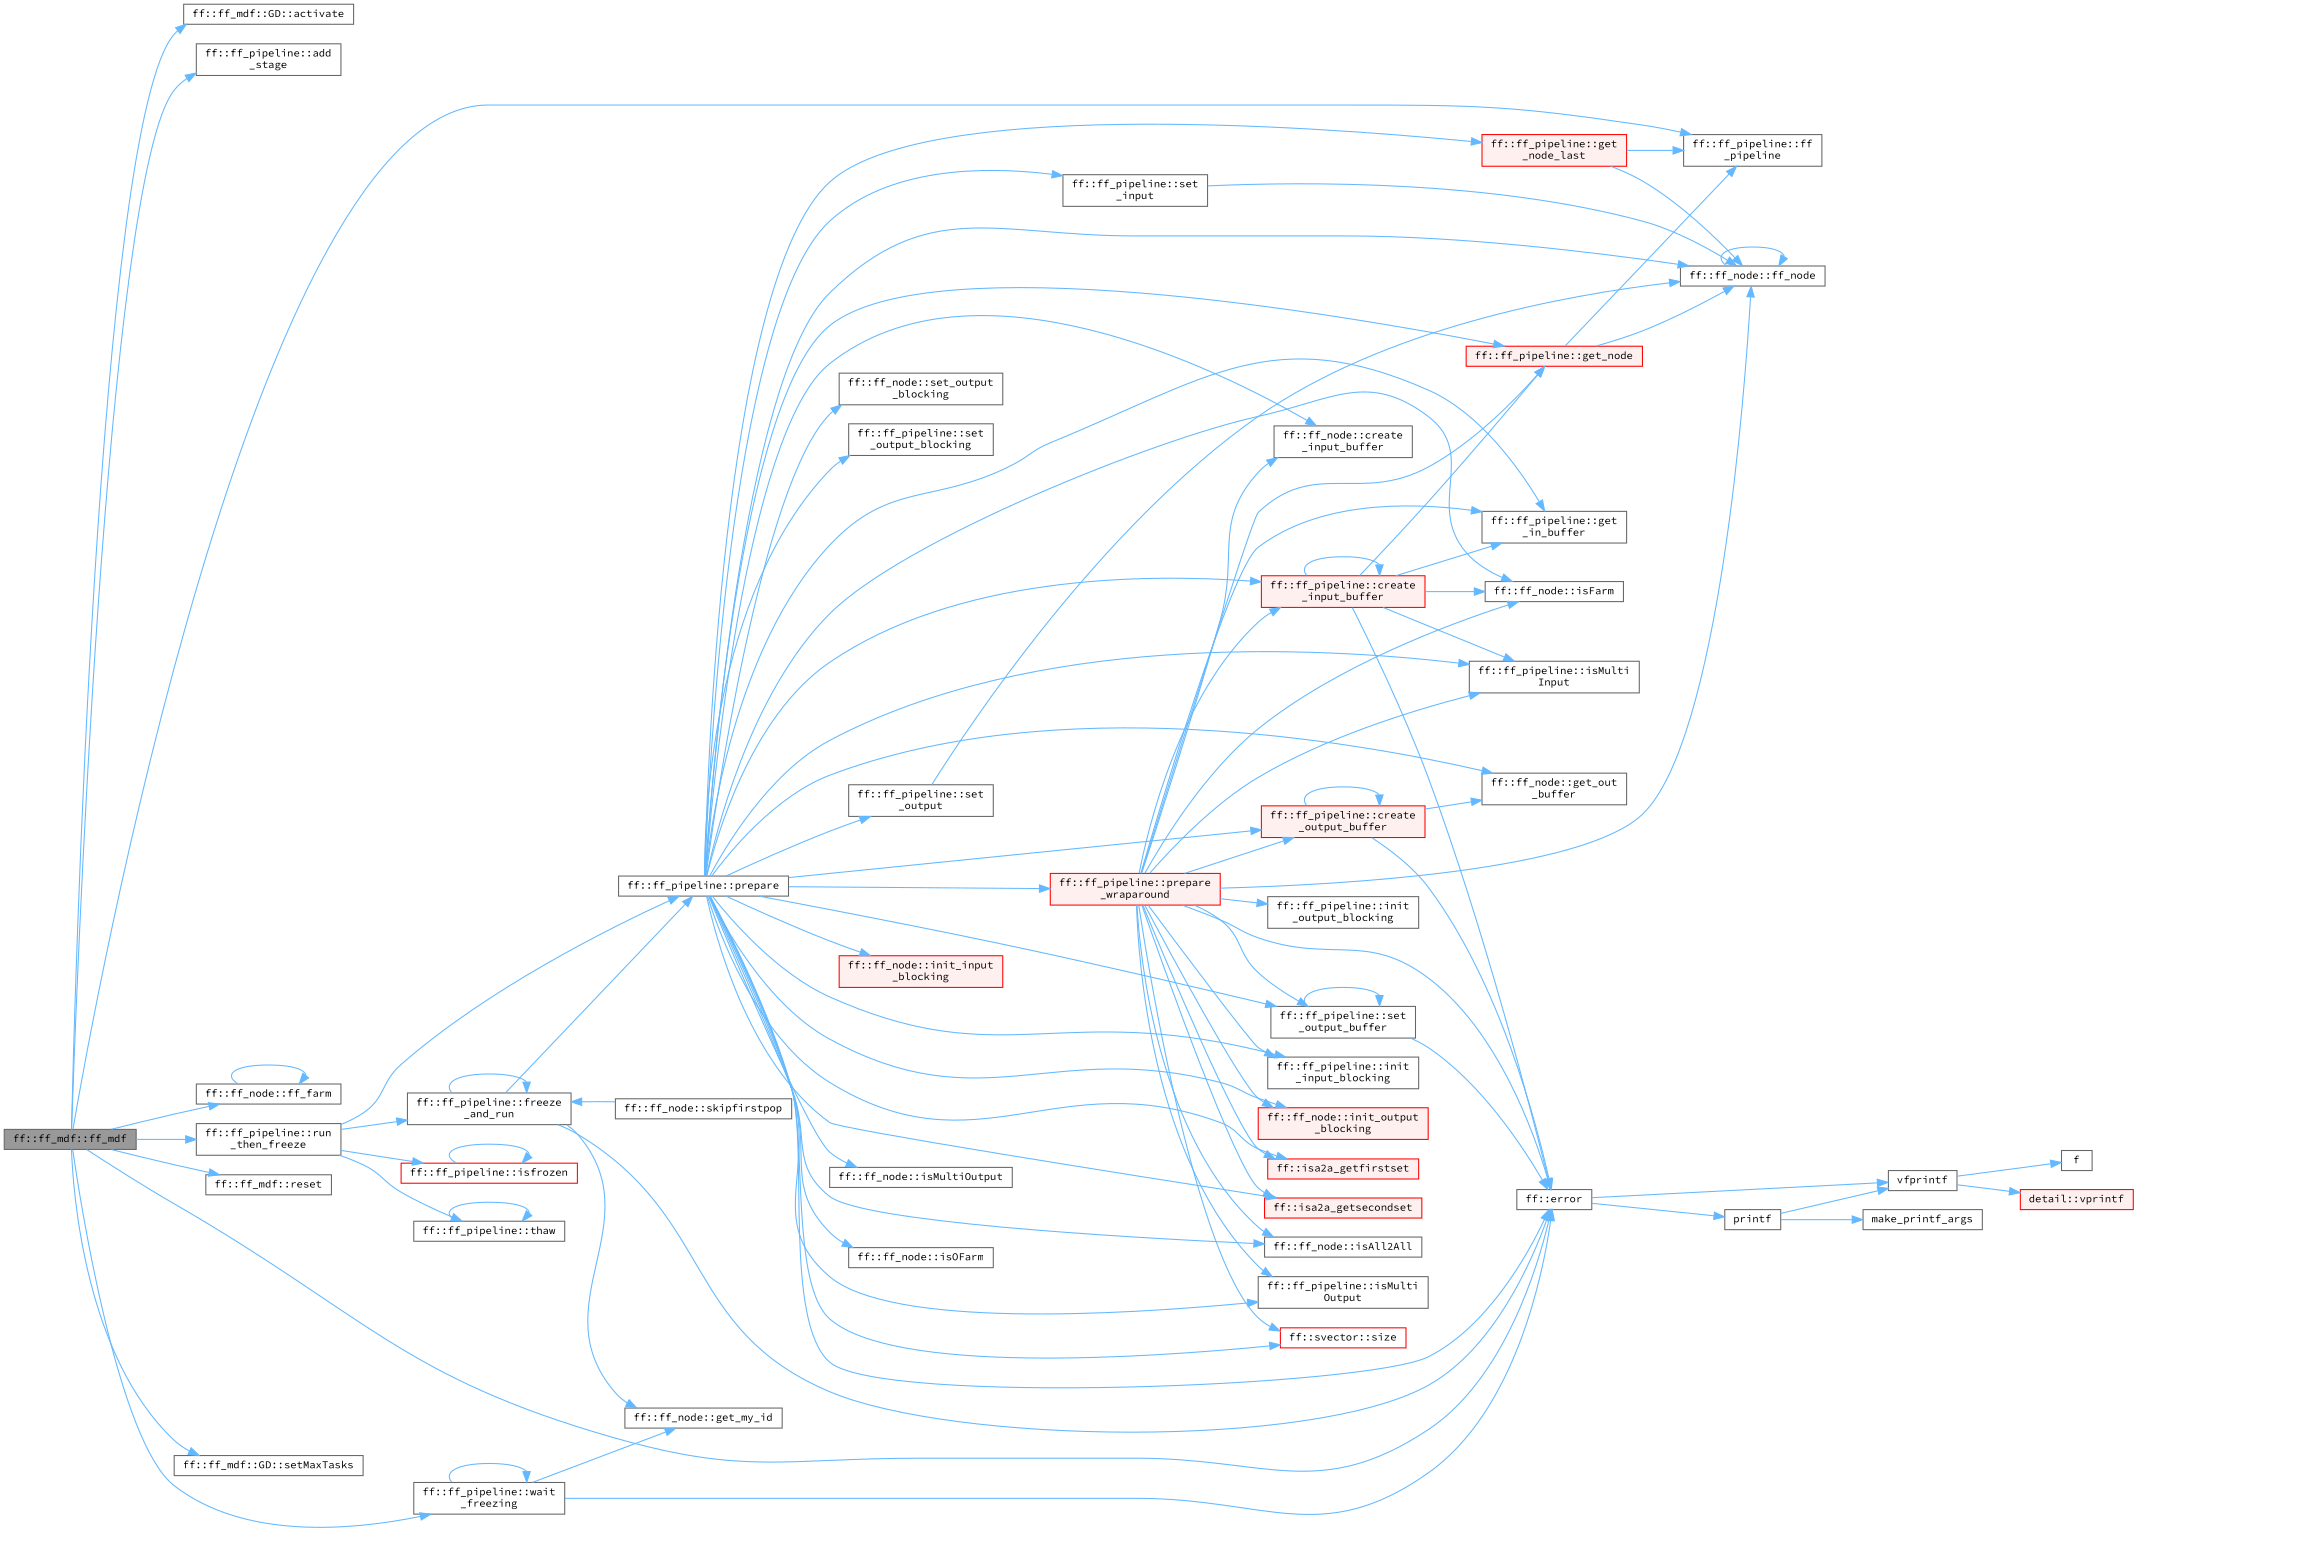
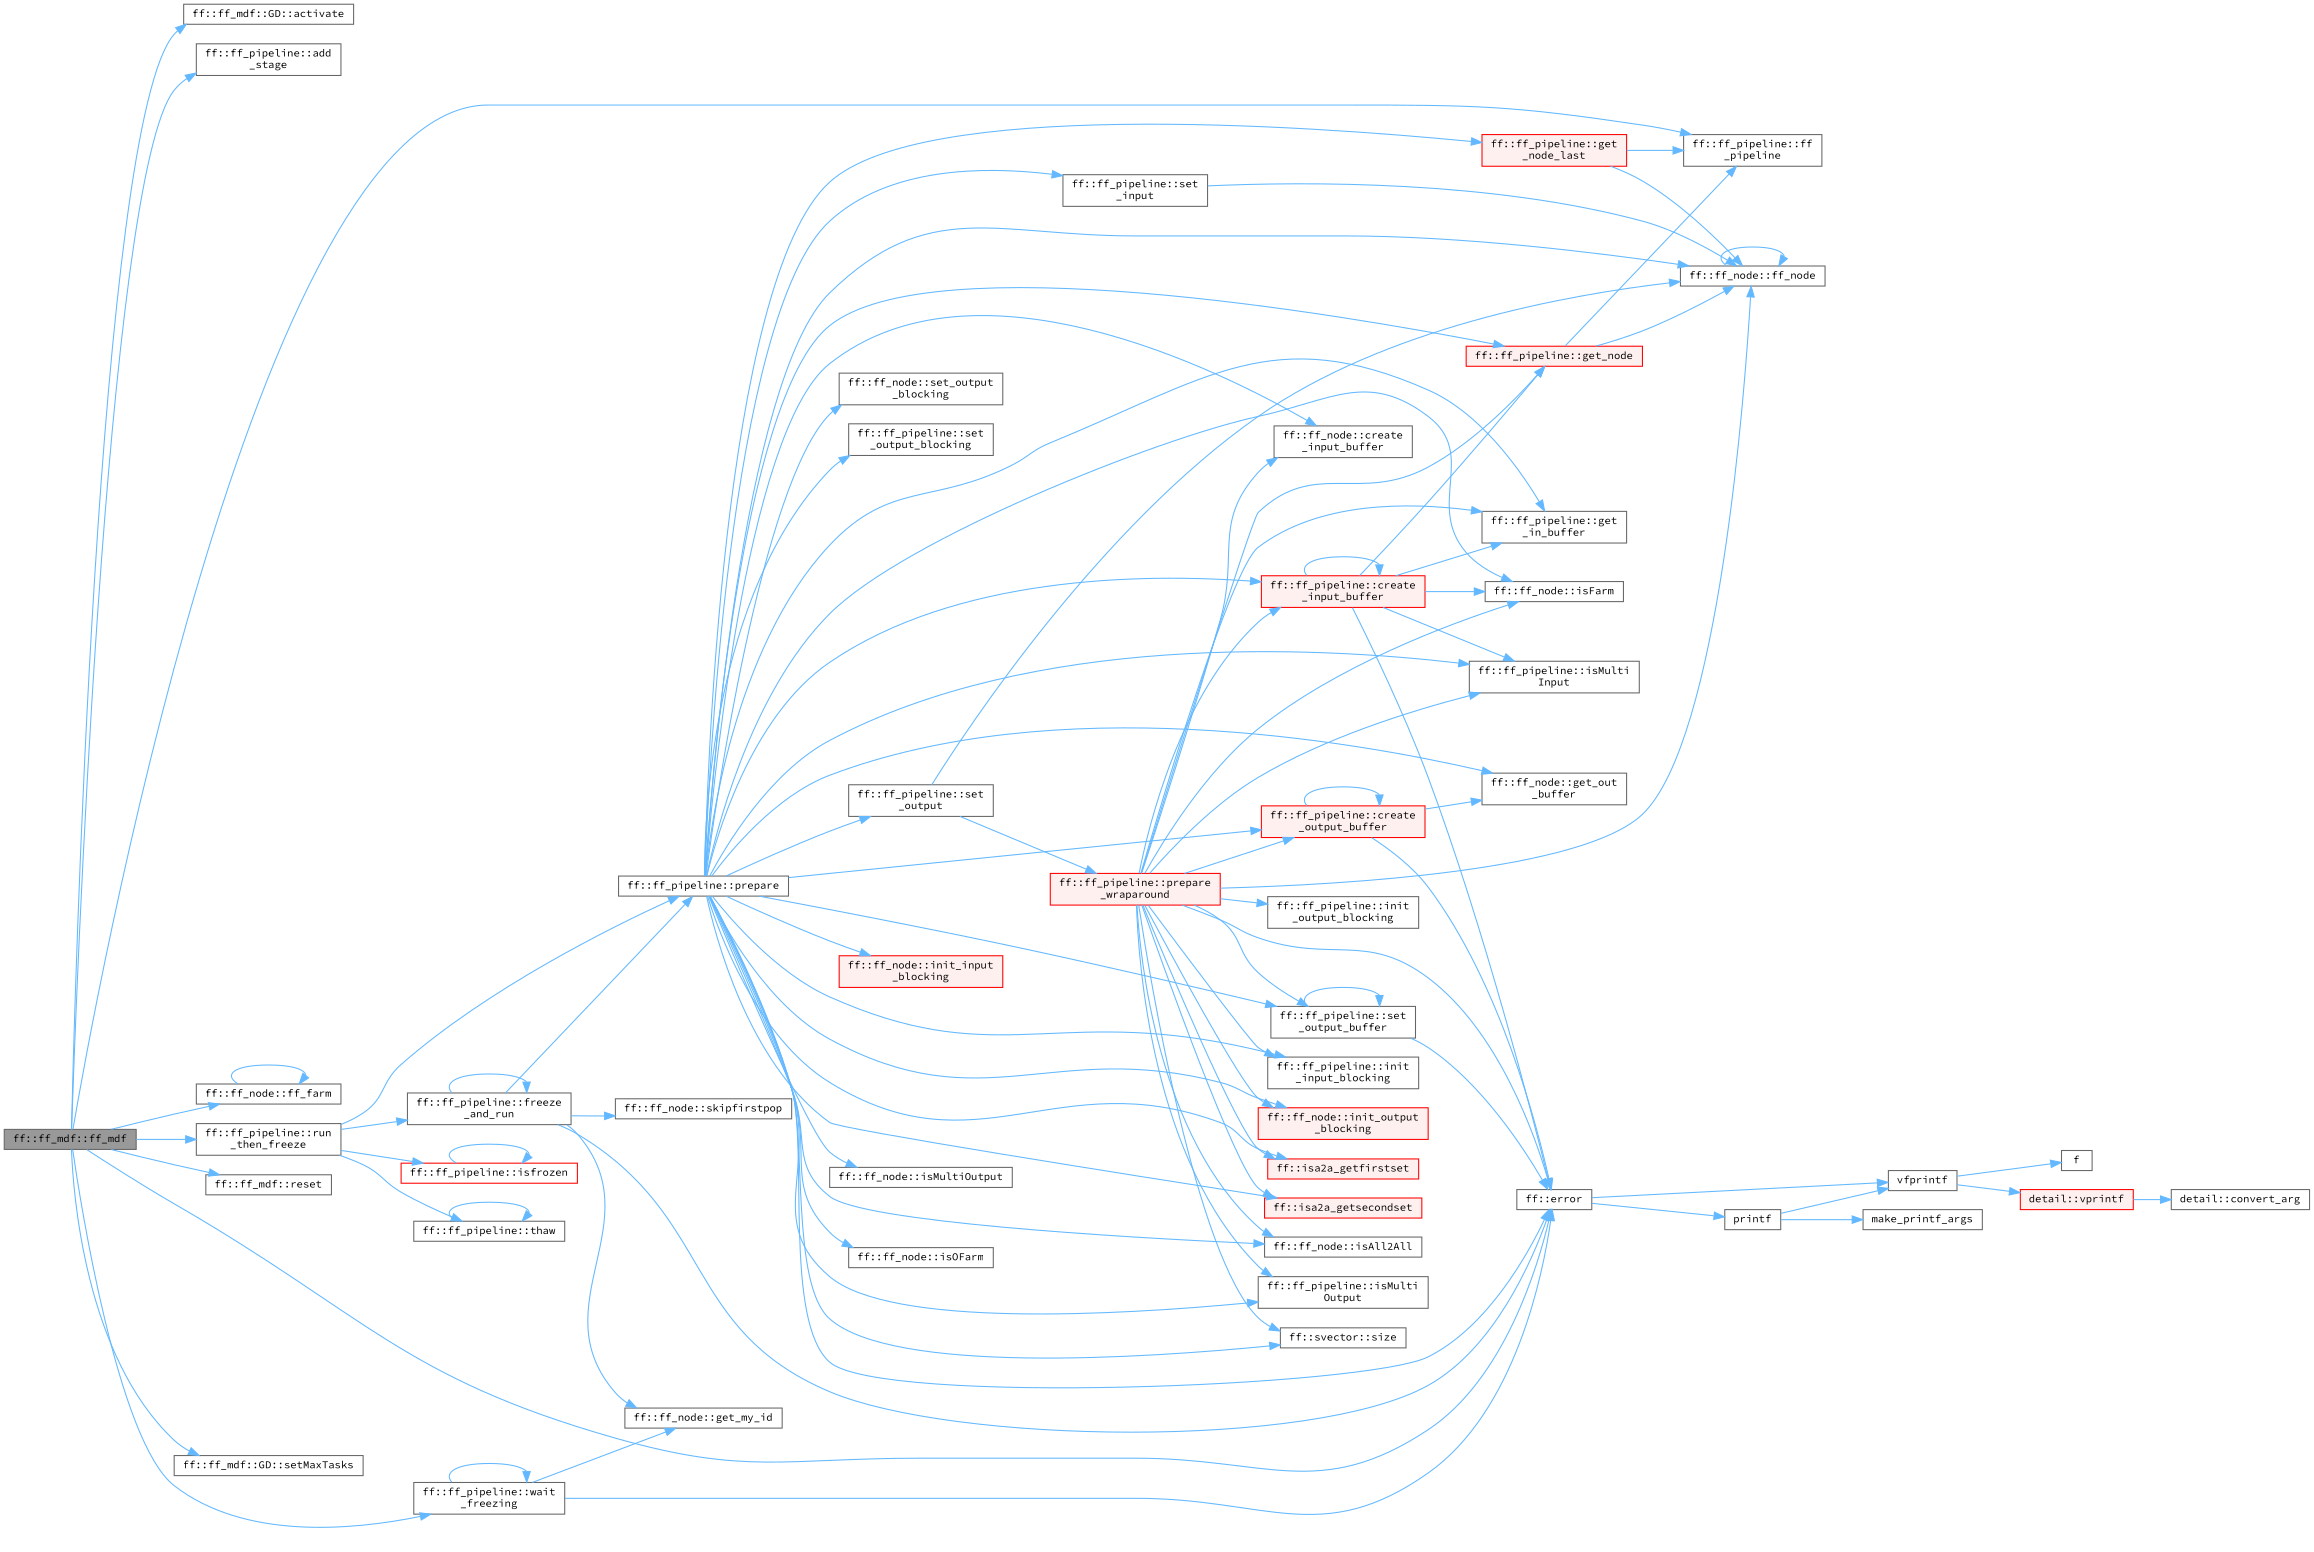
edge "ff::ff_pipeline::prepare" -> "ff::ff_pipeline::prepare _wraparound": now "ff::ff_pipeline::set _output" -> "ff::ff_pipeline::prepare _wraparound"
edge "ff::ff_node::skipfirstpop" -> "ff::ff_pipeline::freeze _and_run": reversed
node "detail::convert_arg": added
node "ff::svector::size": color red -> grey40
